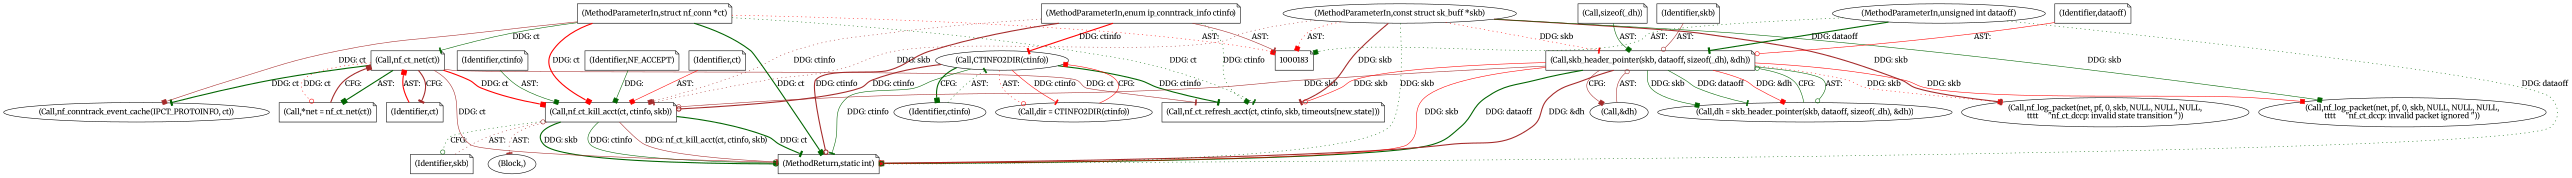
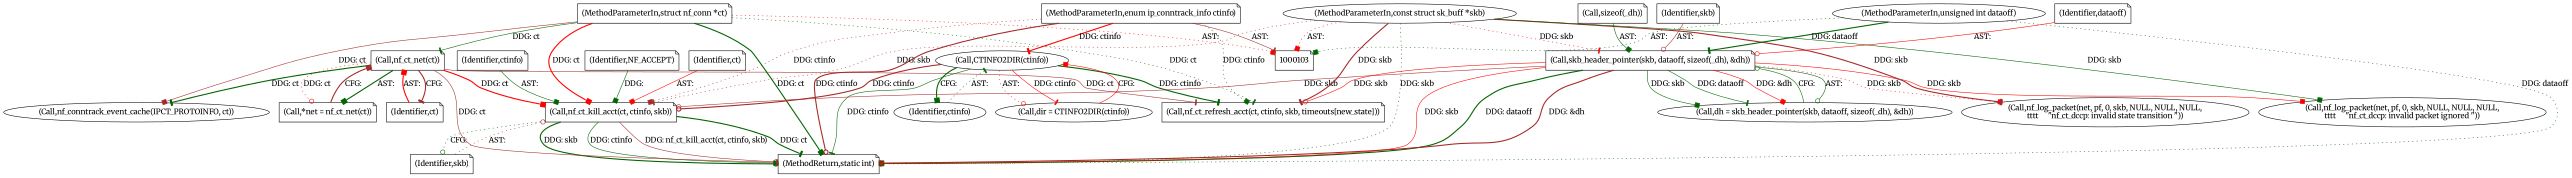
node "1000183": label "1000183" -> "1000103"
node "(Call,&dh)": removed
node "(Block,)": removed
